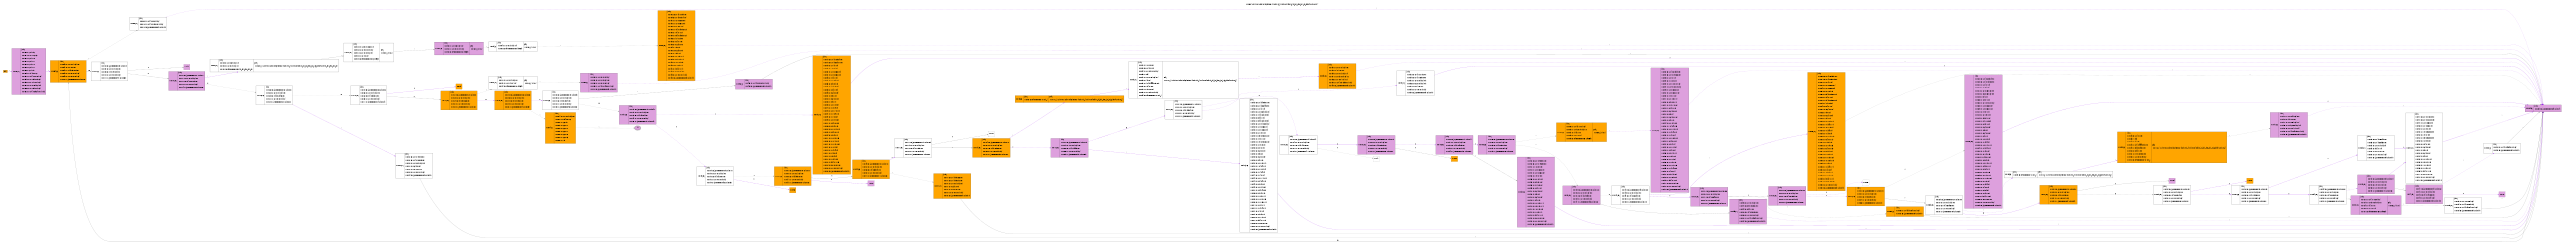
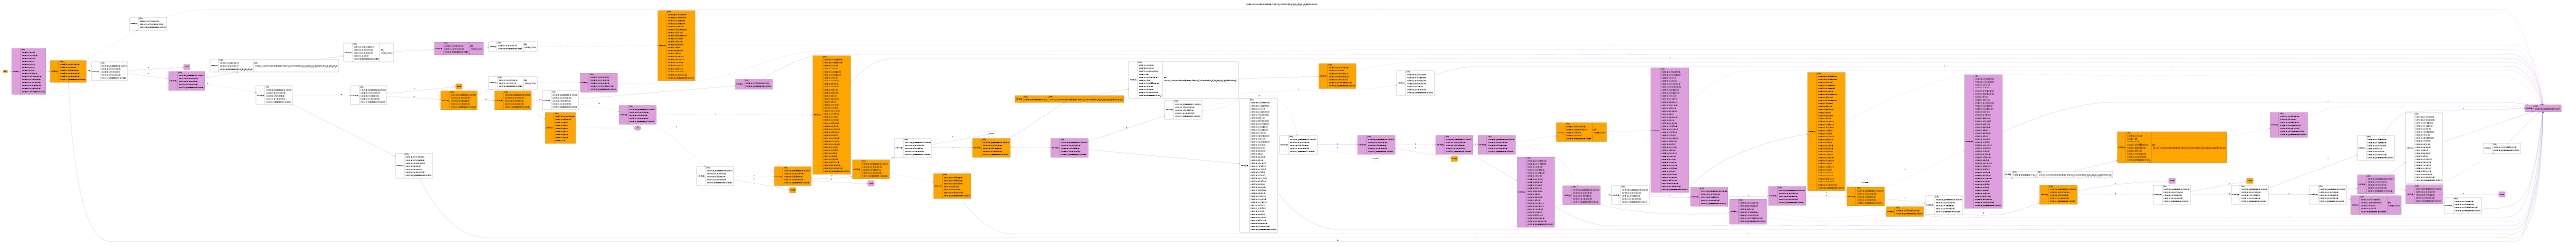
edge "0x401ad0 [27]" -> "0x401e14 [88]": now "0x401ad0 [27]" -> "0x4020db [5]"
